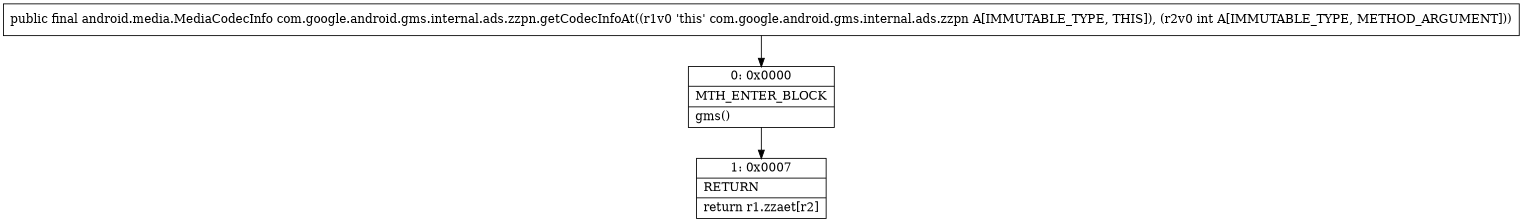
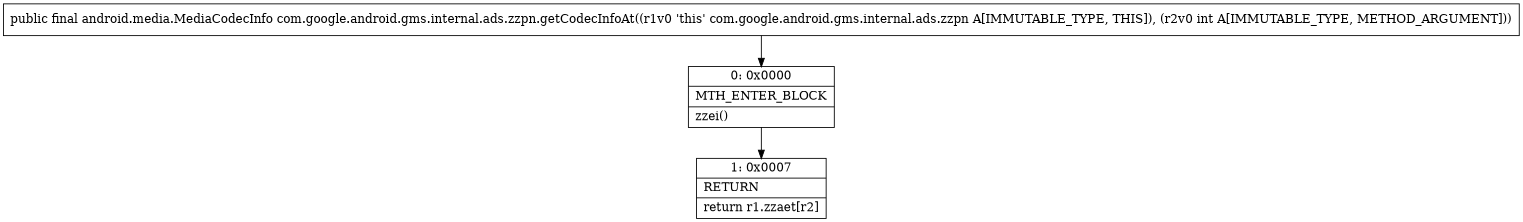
node "0: 0x0000": text "gms()" -> "zzei()"
